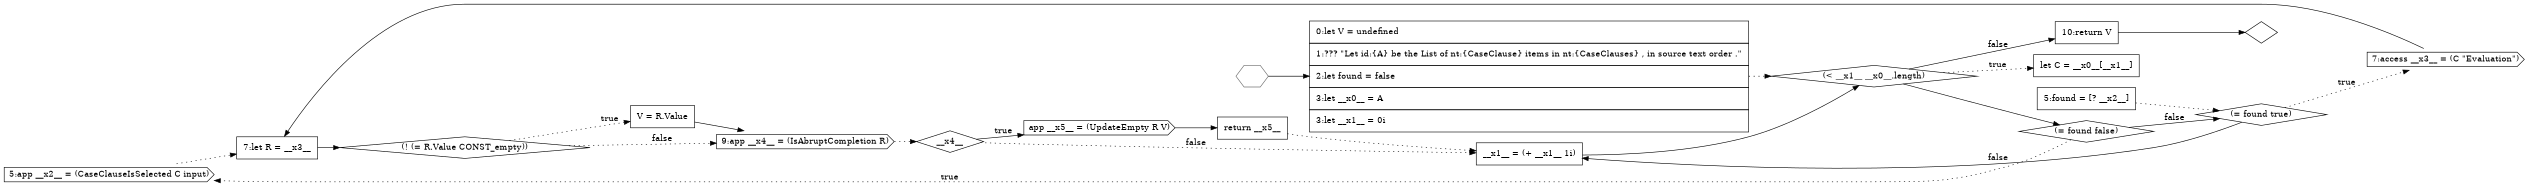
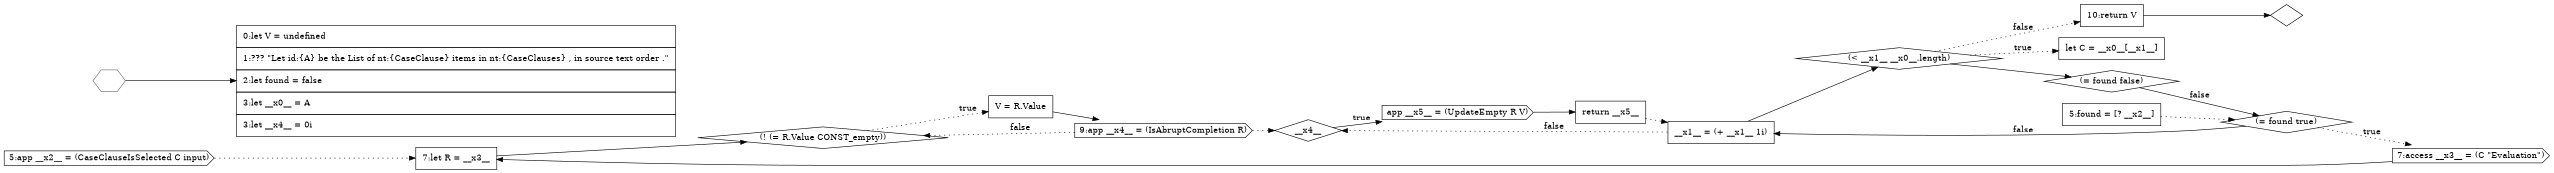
edge "(< __x1__ __x0__.length)" -> "10:return V": style solid -> dotted
edge "0:let V = undefined" -> "(< __x1__ __x0__.length)": removed
node "0:let V = undefined": text "3:let __x1__ = 0i" -> "3:let __x4__ = 0i"
edge "(! (= R.Value CONST_empty))" -> "9:app __x4__ = (IsAbruptCompletion R)": reversed
edge "__x4__" -> "__x1__ = (+ __x1__ 1i)": reversed
edge "(= found false)" -> "5:app __x2__ = (CaseClauseIsSelected C input)": removed, label "true"
